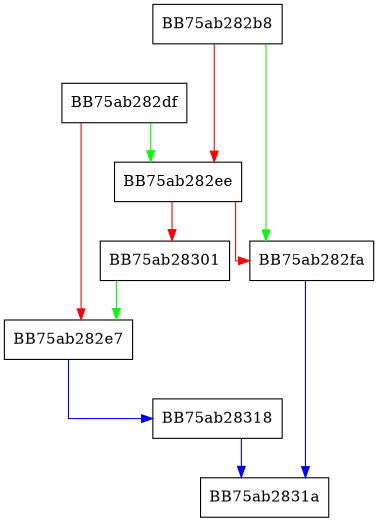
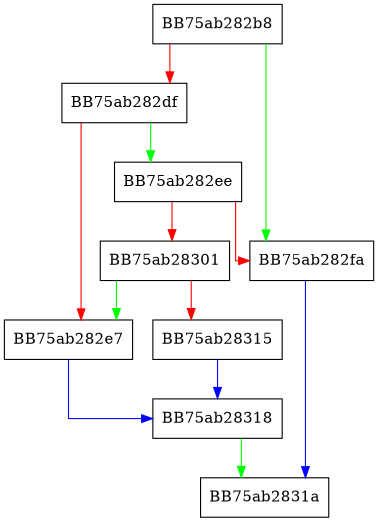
edge "BB75ab282b8" -> "BB75ab282ee": now "BB75ab282b8" -> "BB75ab282df"
node "BB75ab28315": added
edge "BB75ab28318" -> "BB75ab2831a": color blue -> green
